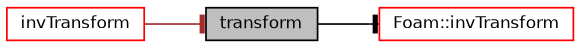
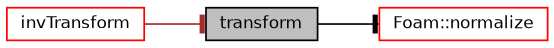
node "Foam::invTransform": label "Foam::invTransform" -> "Foam::normalize"
